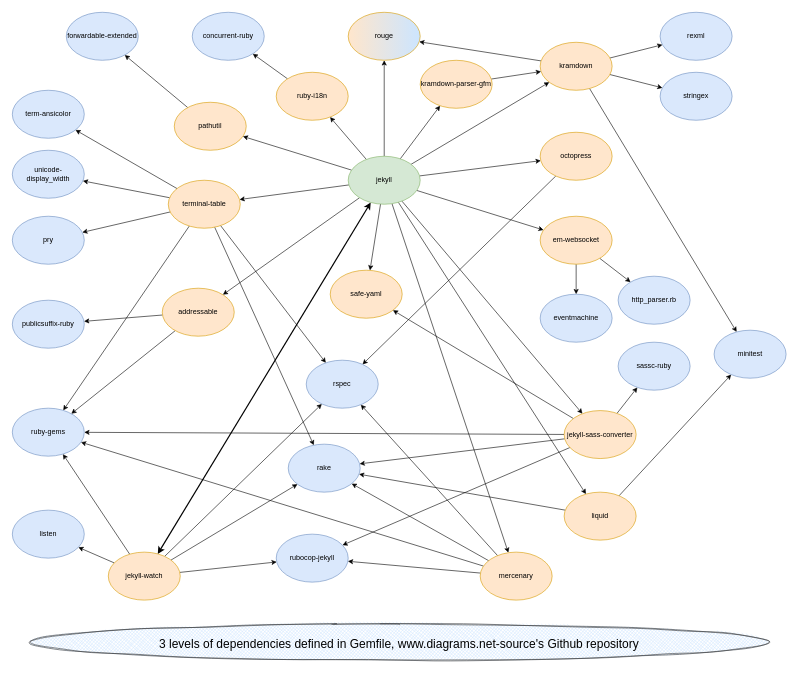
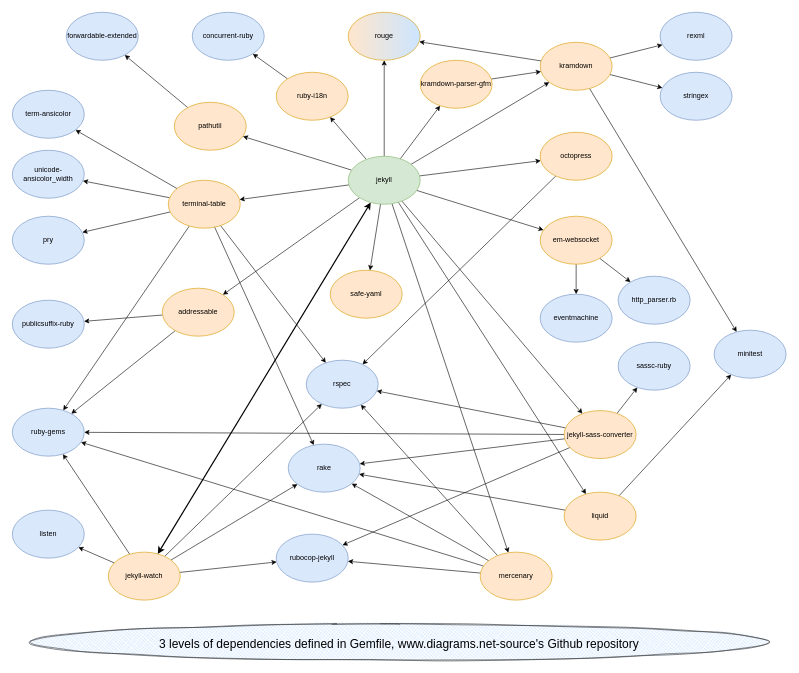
node "unicode-display_width": label "unicode-display_width" -> "unicode-ansicolor_width"
edge "jekyll-sass-converter" -> "safe-yaml": now "jekyll-sass-converter" -> "rspec"
